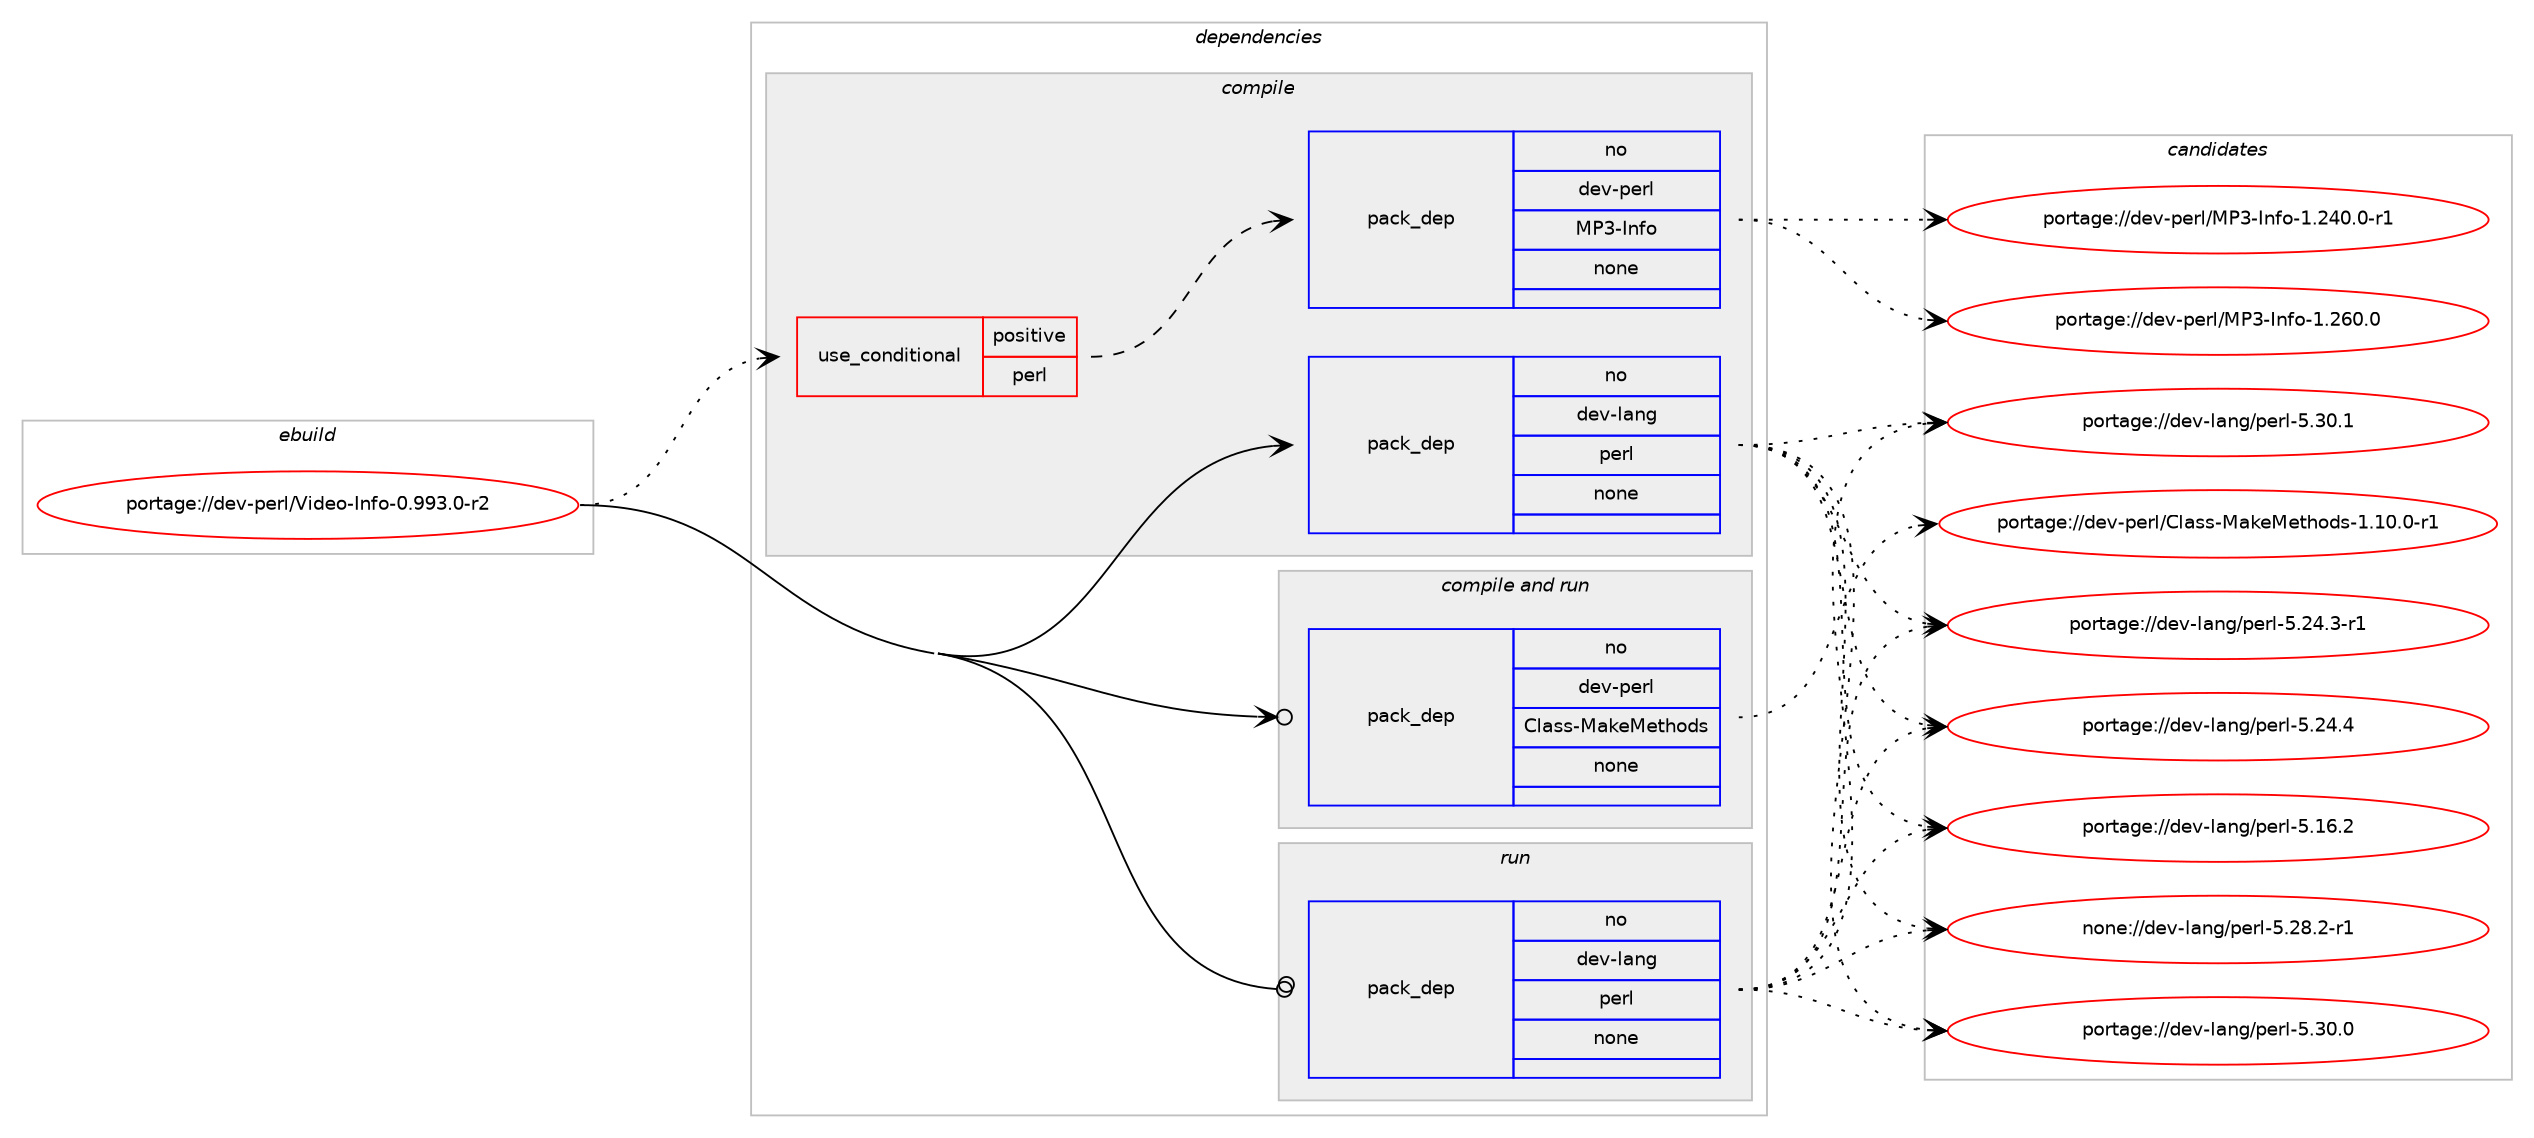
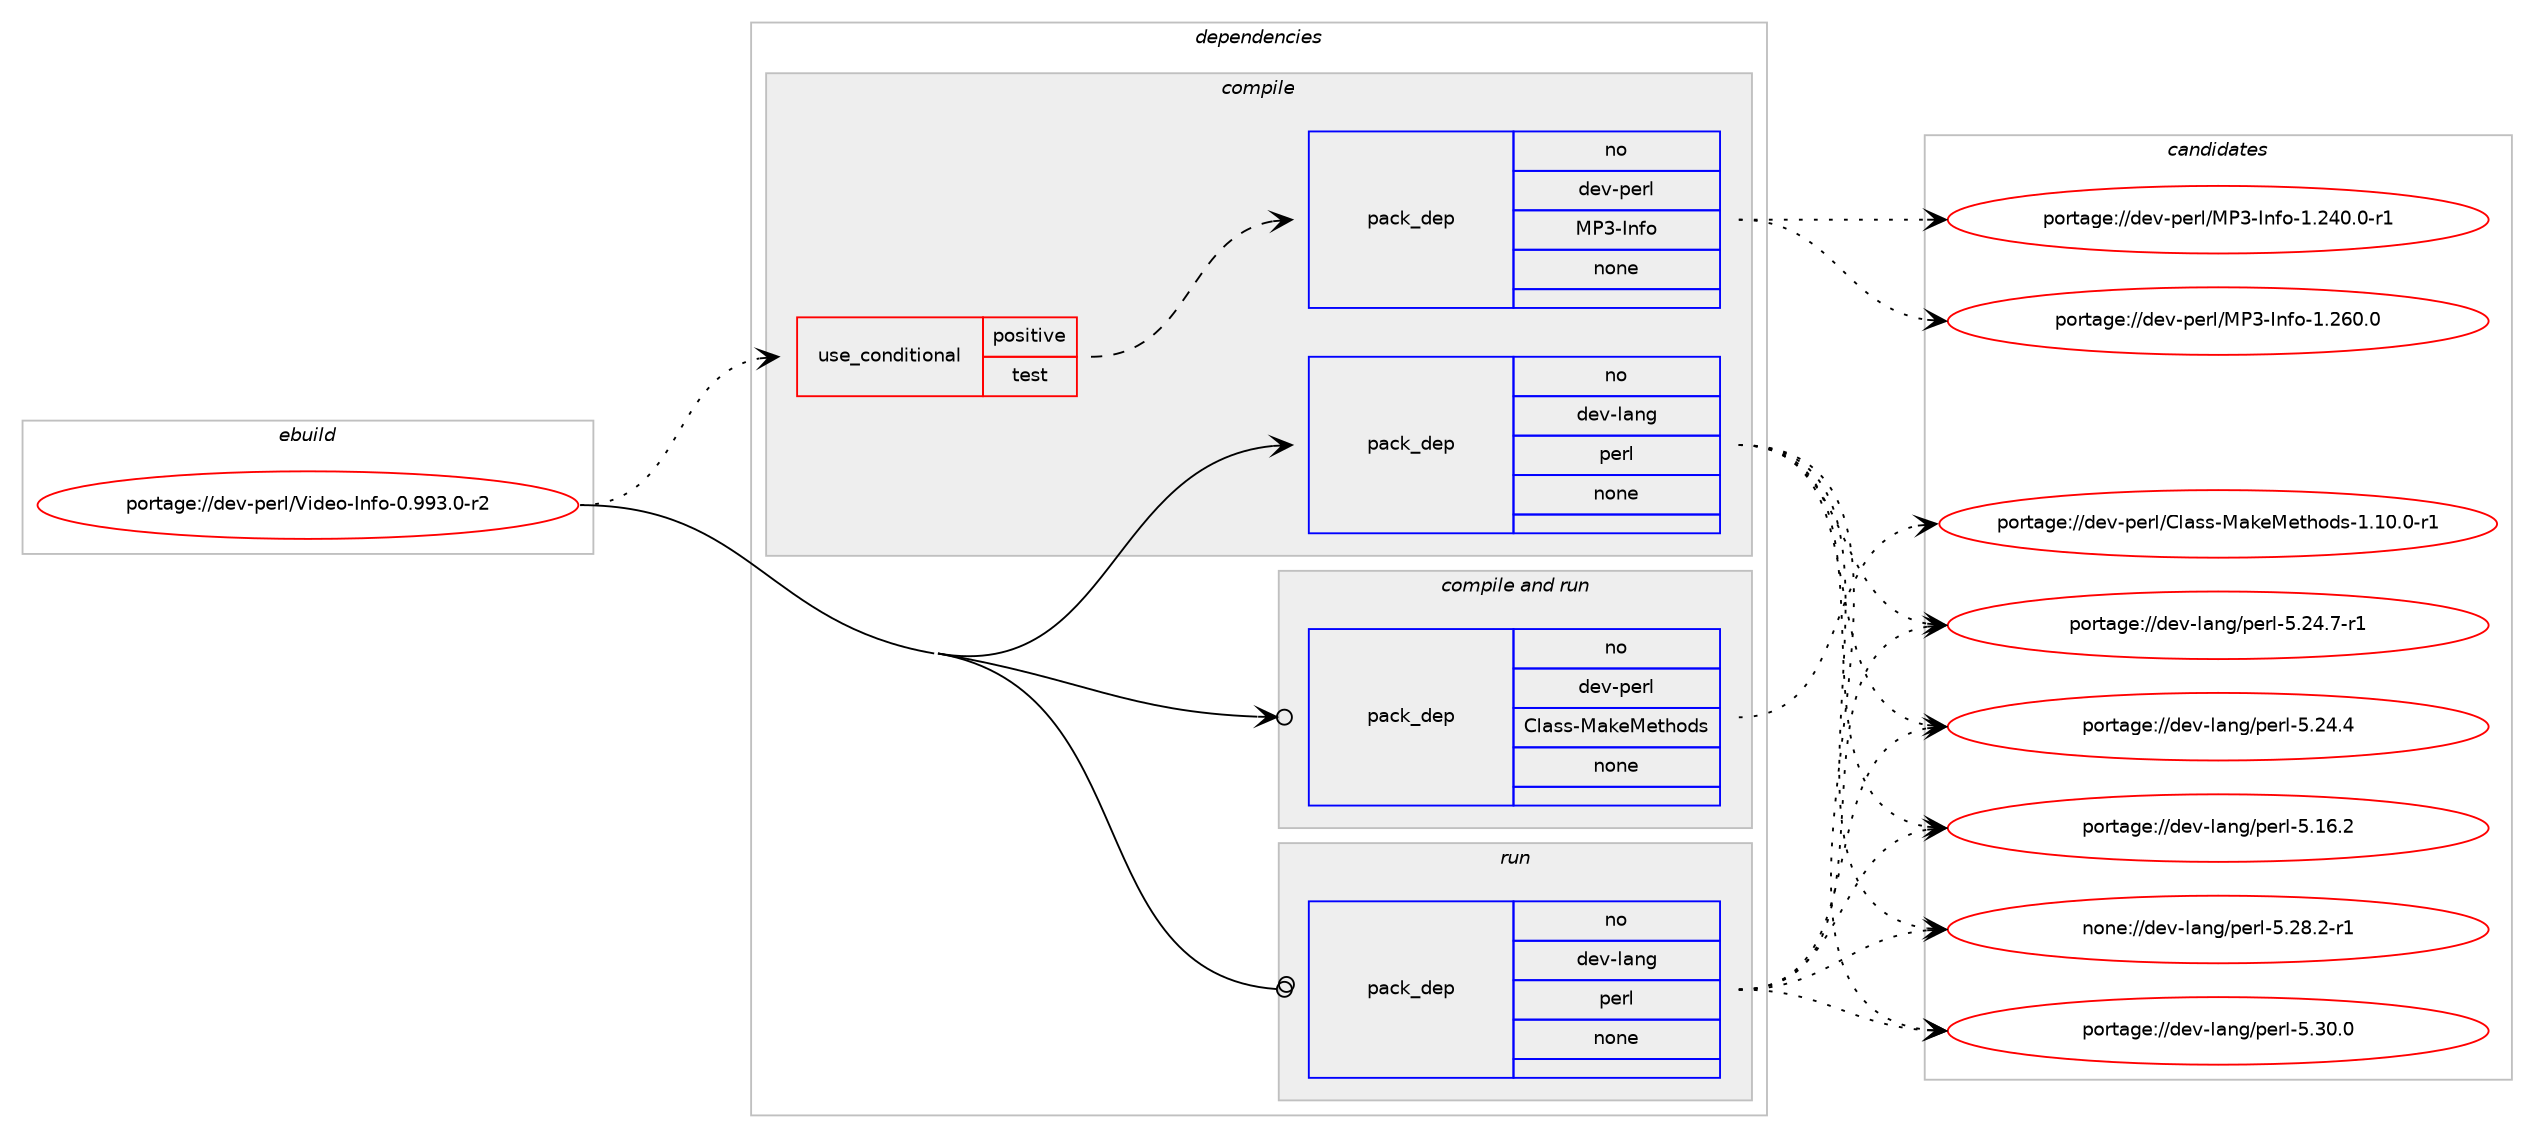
node "use_conditional": text "perl" -> "test"
node "portage://dev-lang/perl-5.30.1": removed
node "portage://dev-lang/perl-5.24.3-r1": label "portage://dev-lang/perl-5.24.3-r1" -> "portage://dev-lang/perl-5.24.7-r1"
